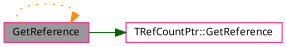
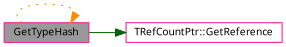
node "GetReference": label "GetReference" -> "GetTypeHash"
